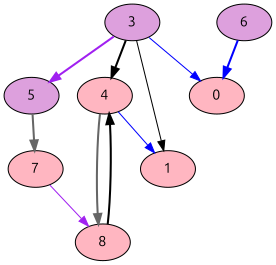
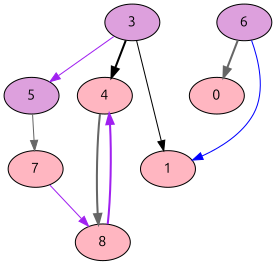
edge "6" -> "0": color blue -> gray40
edge "3" -> "5": style bold -> solid
edge "3" -> "0": removed
edge "5" -> "7": style bold -> solid
edge "4" -> "1": now "6" -> "1"
edge "8" -> "4": color black -> purple
